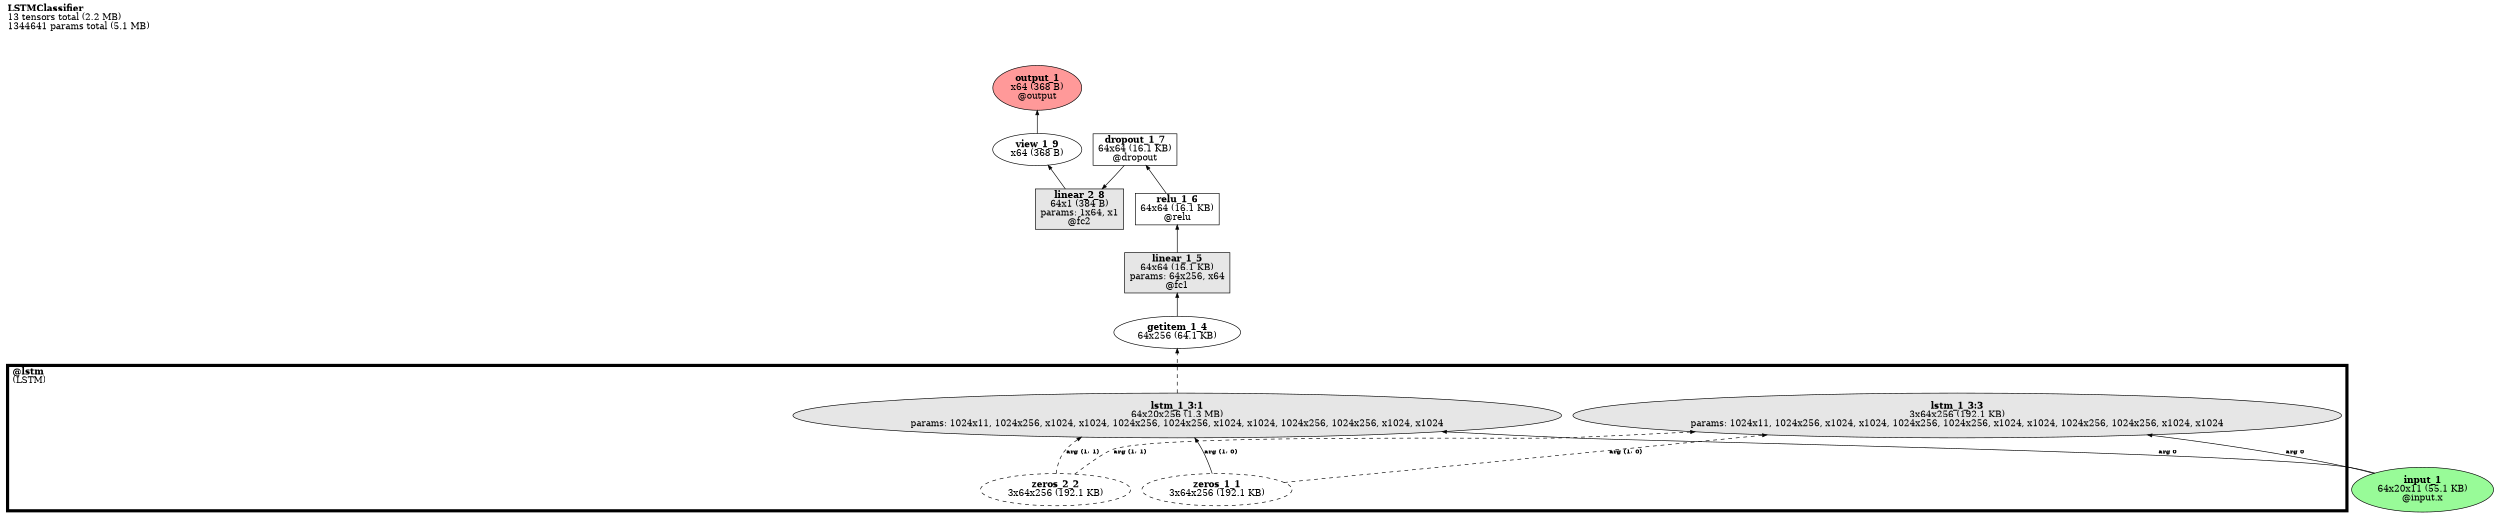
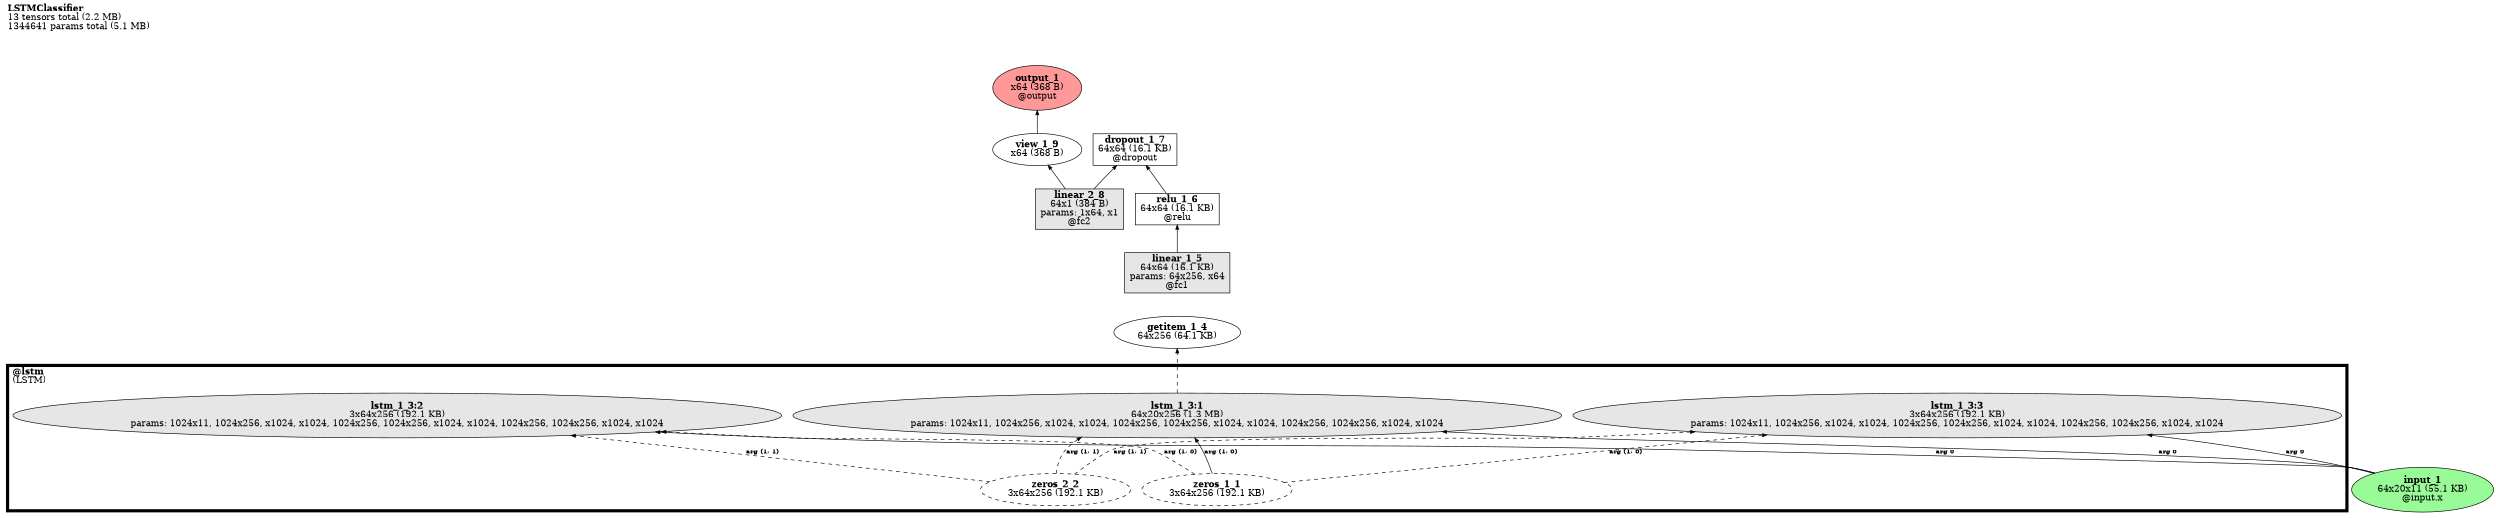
edge "dropout_1_7" -> "linear_2_8": reversed
edge "getitem_1_4" -> "linear_1_5": removed
node "lstm_1_3:2": added
